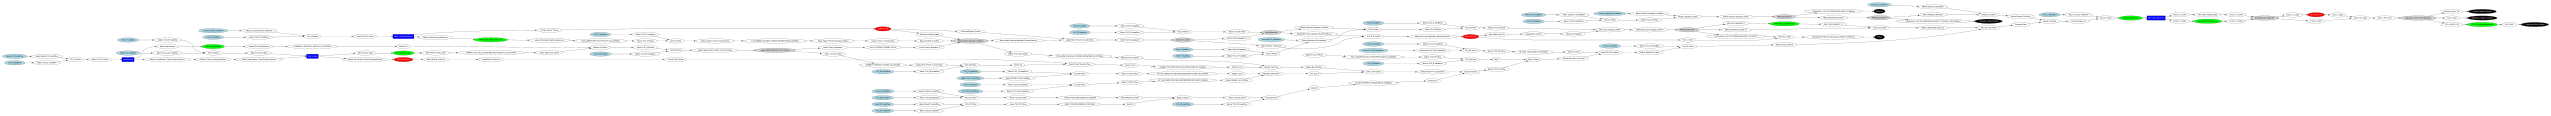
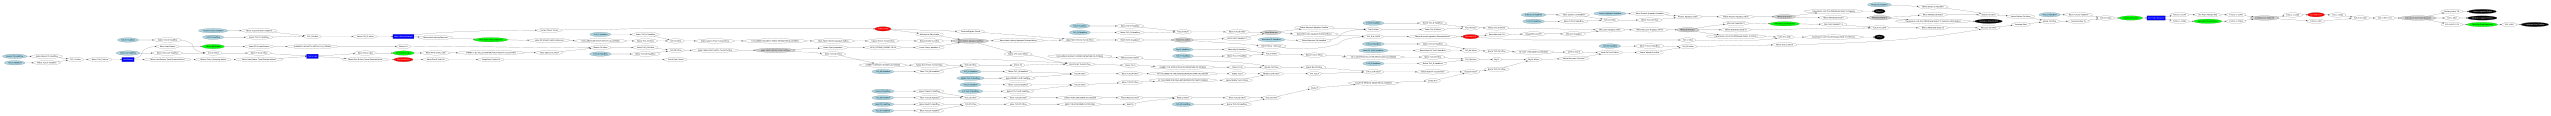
edge "TUO_17 Inflow" -> "Below Moccasin Ck Headflow": now "TUO_17 Inflow" -> "Below TUO_17 Inflow"
edge "Below S Fk Tuol R Inflow" -> "TUOLUMNE R BL EARLY INTAKE NR MATHER CA_11276900": now "Below S Fk Tuol R Inflow" -> "Dion R Holm Tunnel Inflow"
